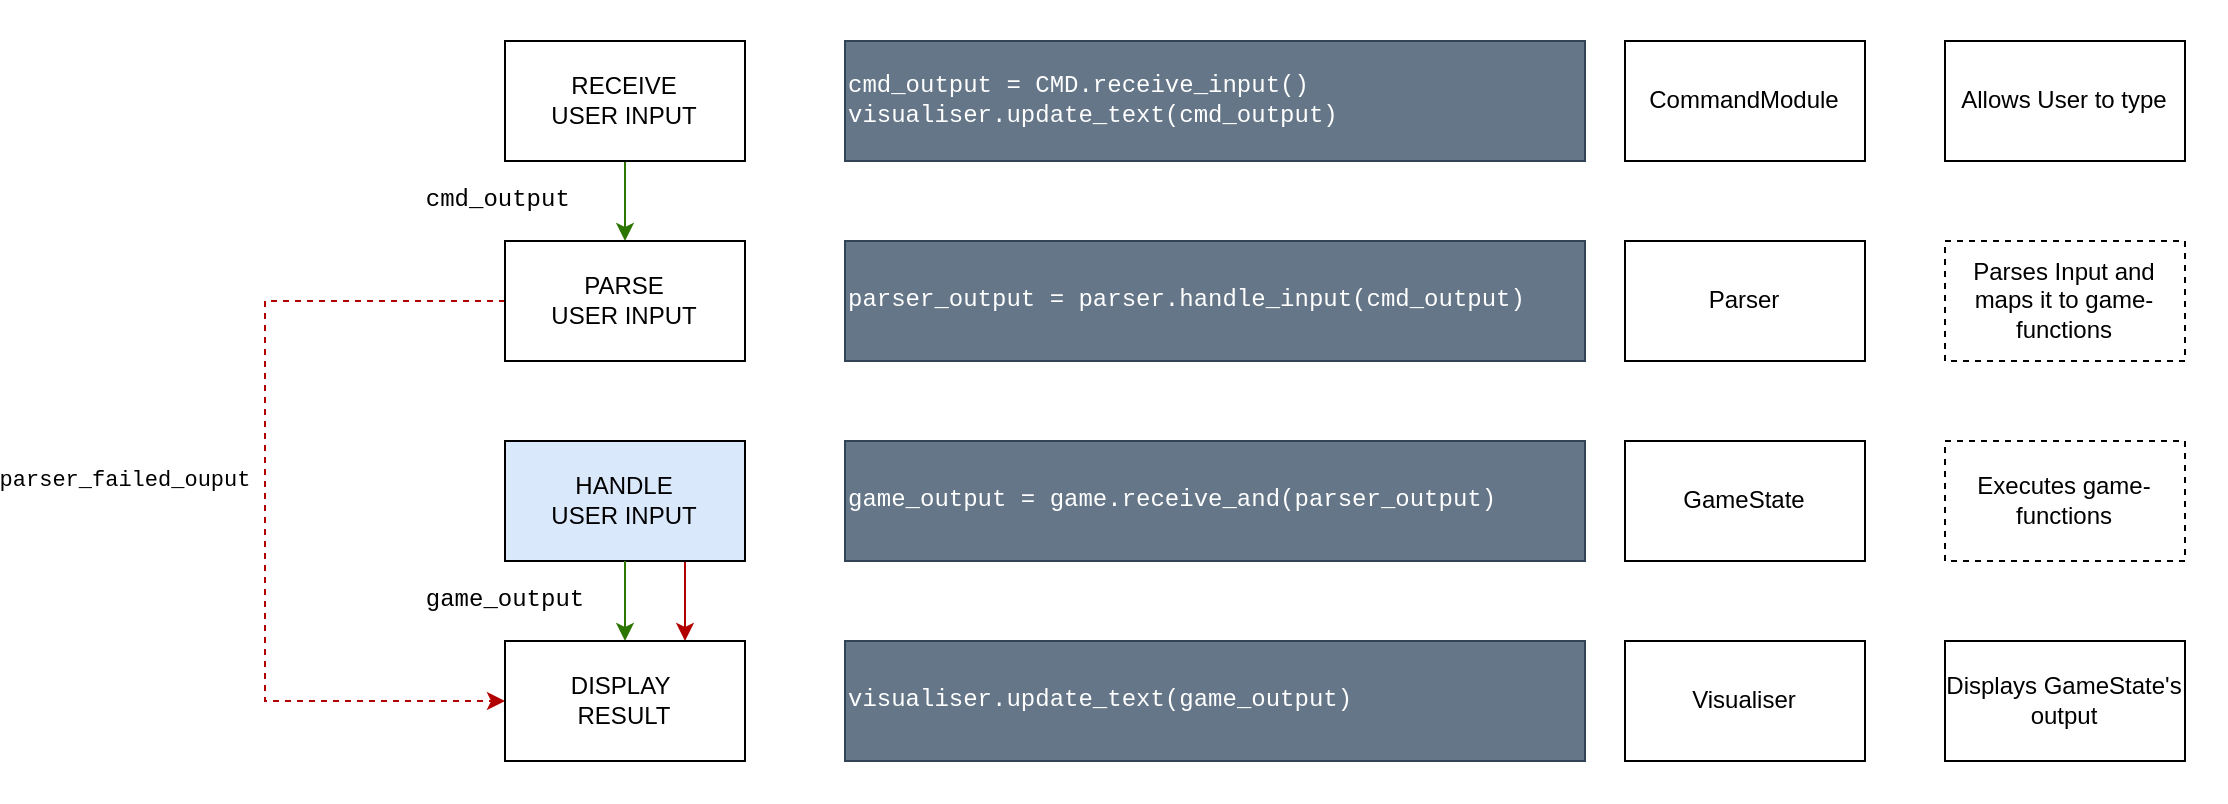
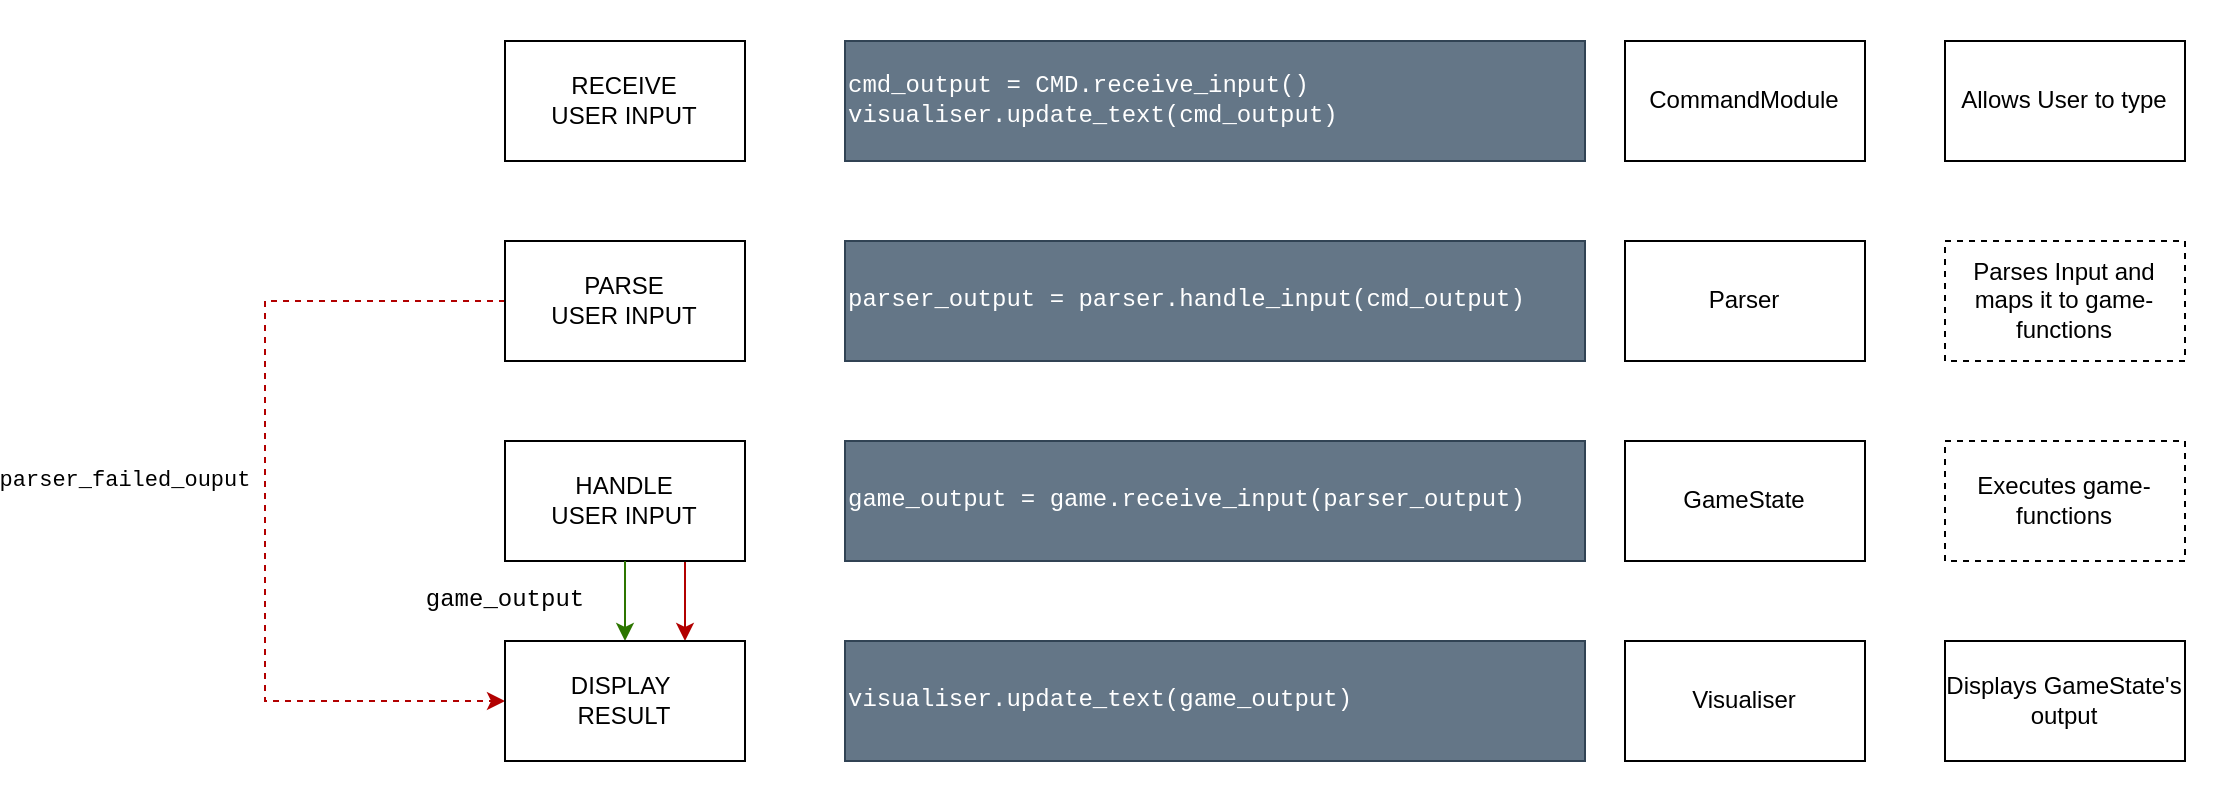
edge "RECEIVE USER INPUT" -> "PARSE USER INPUT": removed, label "cmd_output"
node "HANDLE USER INPUT": fillcolor #dae8fc -> #ffffff
node "game_output = game.receive_and(parser_output)": label "game_output = game.receive_and(parser_output)" -> "game_output = game.receive_input(parser_output)"
